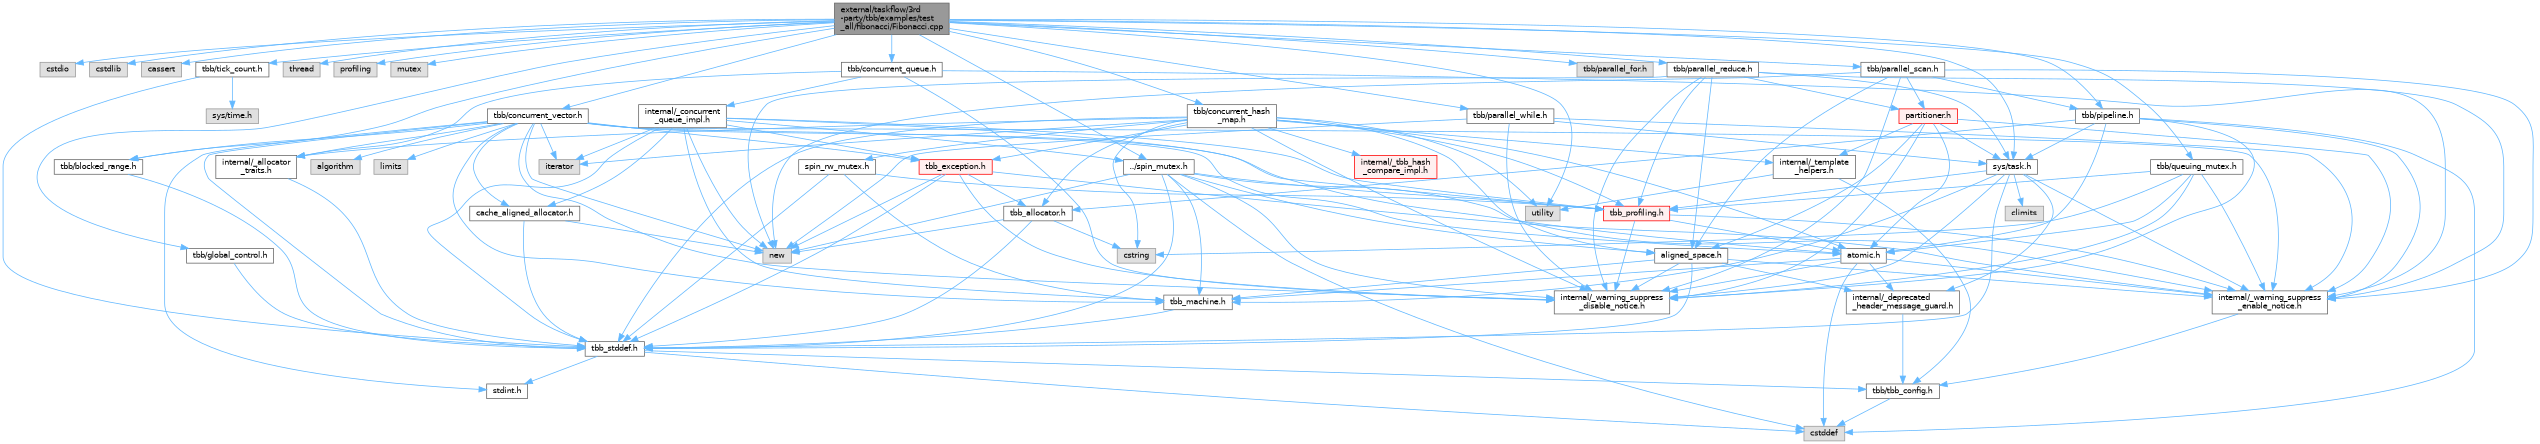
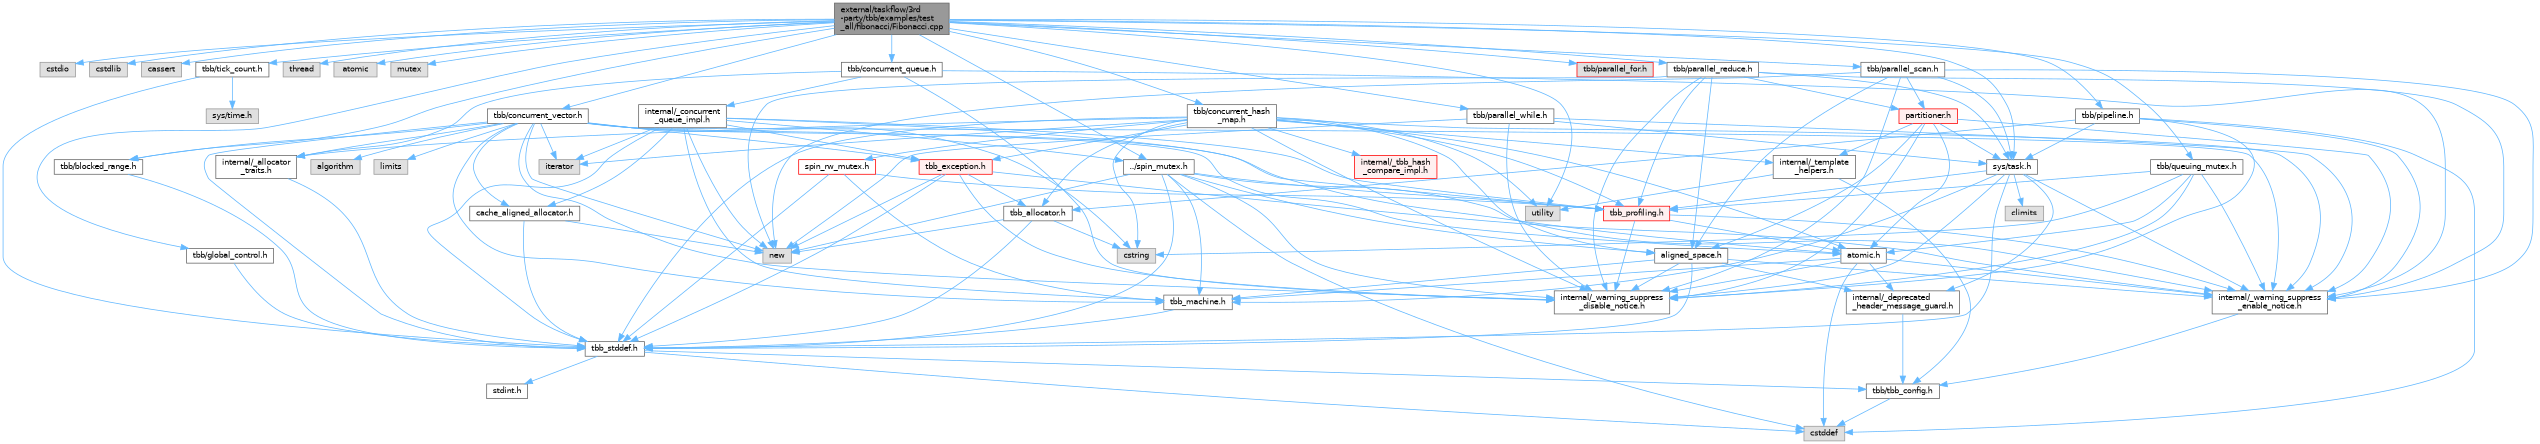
node "profiling": label "profiling" -> "atomic"
node "tbb/parallel_for.h": color grey60 -> red
edge "tbb/parallel_scan.h" -> "tbb/pipeline.h": now "tbb/parallel_scan.h" -> "sys/task.h"
edge "tbb/concurrent_hash _map.h" -> "internal/_warning_suppress _enable_notice.h": added
node "spin_rw_mutex.h": color grey40 -> red
edge "tbb/concurrent_vector.h" -> "stdint.h": now "tbb/concurrent_vector.h" -> "cstring"
edge "tbb/pipeline.h" -> "atomic.h": removed
